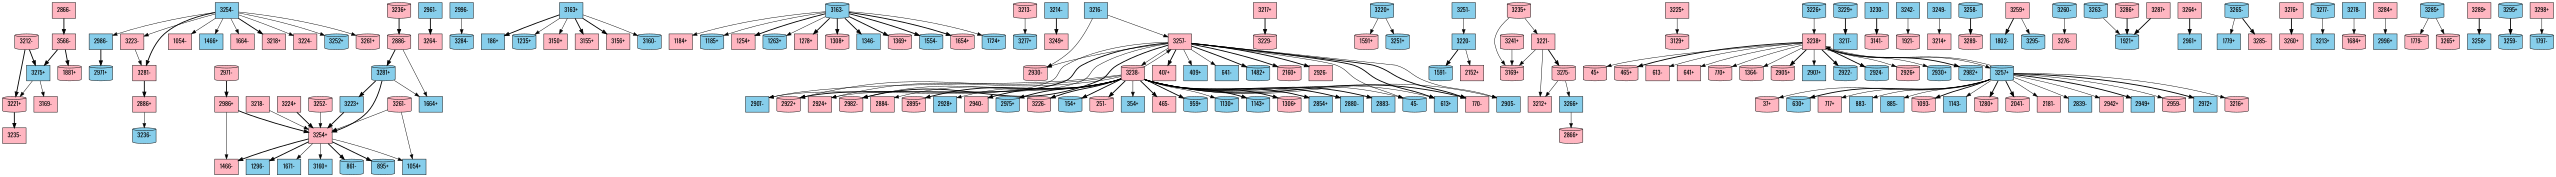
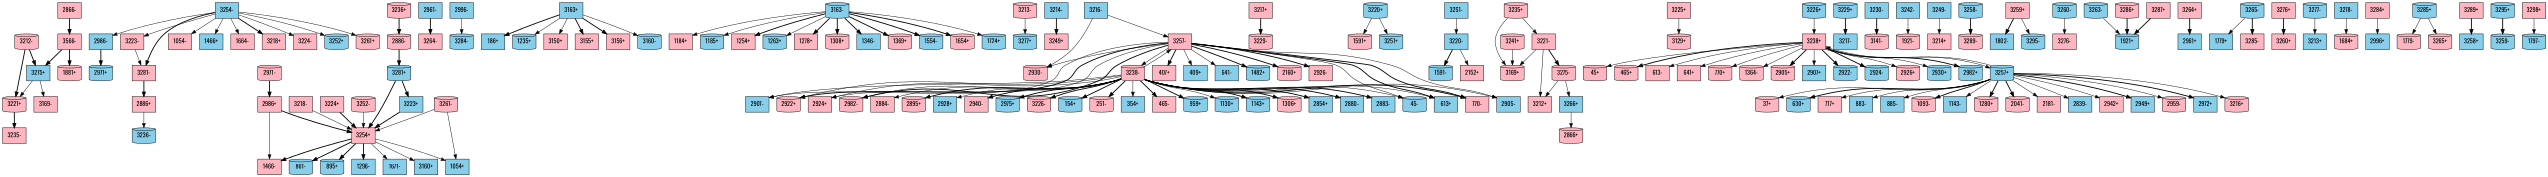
node "1664+": removed
